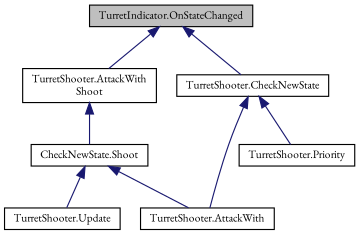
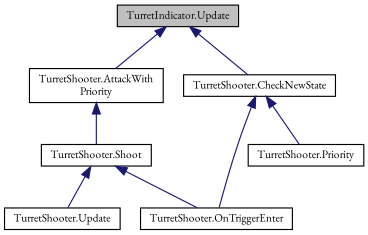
node "TurretIndicator.OnStateChanged": label "TurretIndicator.OnStateChanged" -> "TurretIndicator.Update"
node "TurretShooter.AttackWith Shoot": label "TurretShooter.AttackWith Shoot" -> "TurretShooter.AttackWith Priority"
node "CheckNewState.Shoot": label "CheckNewState.Shoot" -> "TurretShooter.Shoot"
node "TurretShooter.AttackWith": label "TurretShooter.AttackWith" -> "TurretShooter.OnTriggerEnter"
